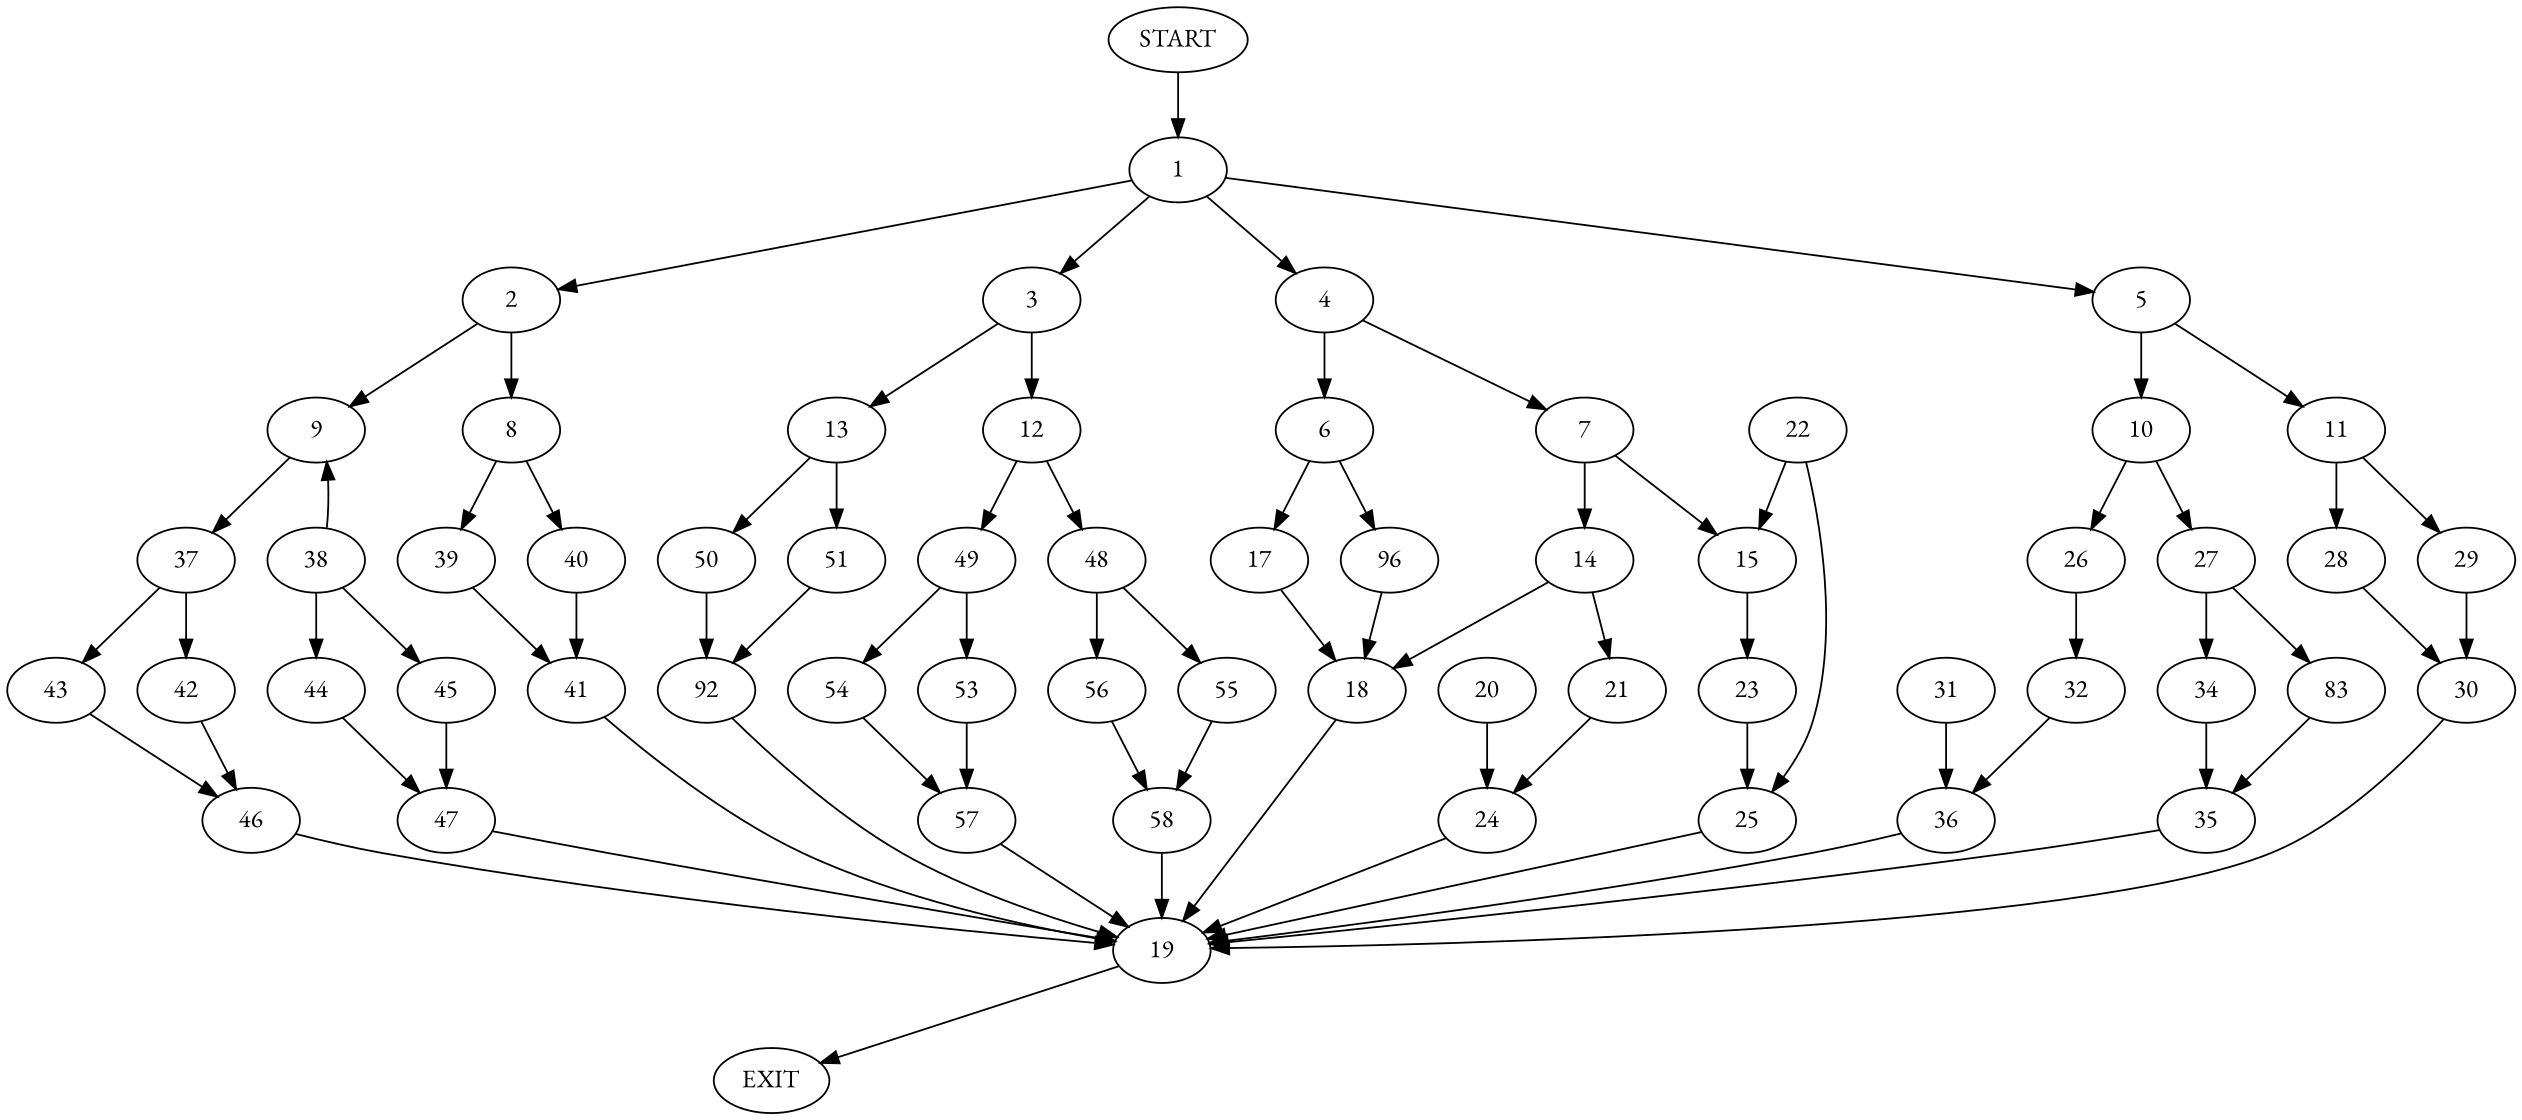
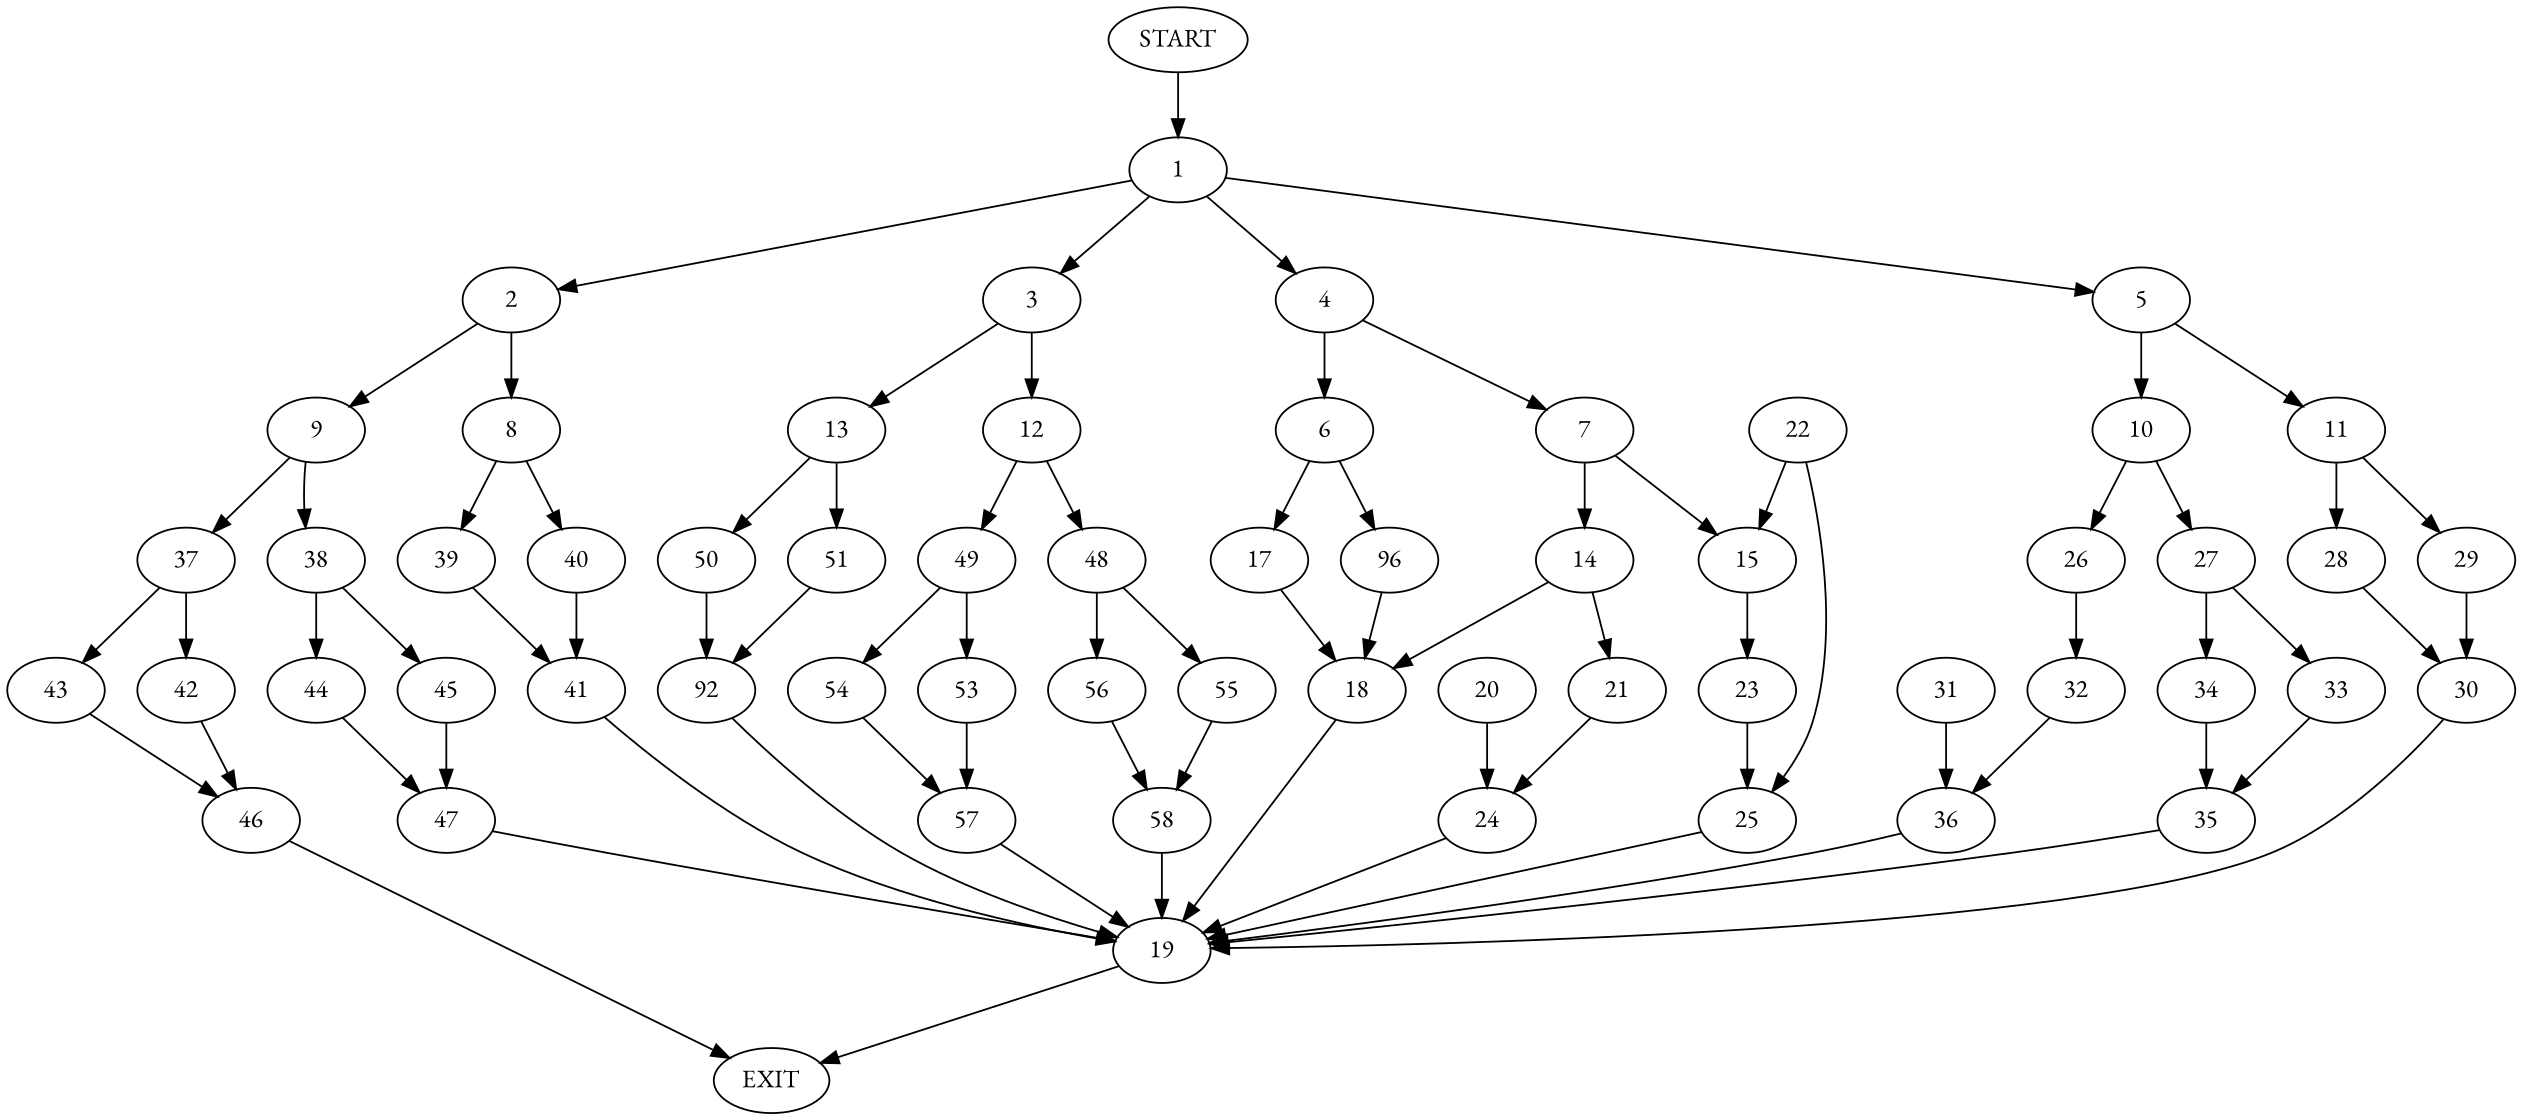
edge "38" -> "9": reversed
node "83": label "83" -> "33"
edge "46" -> "19": now "46" -> "EXIT"
